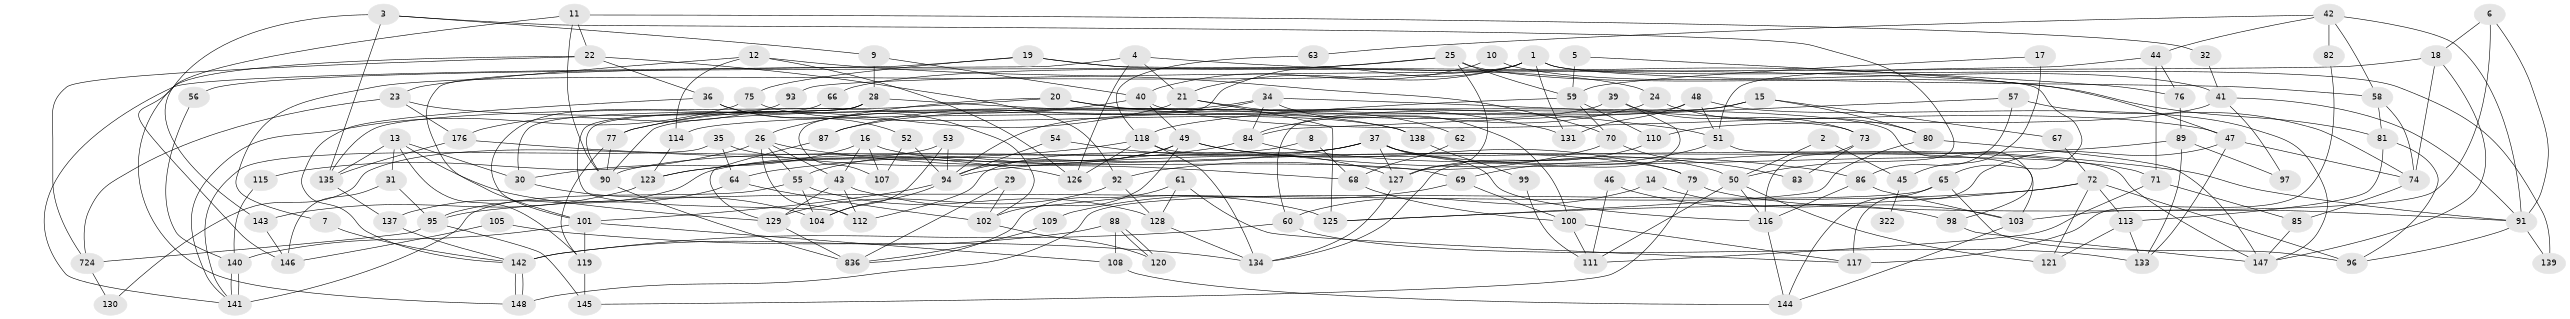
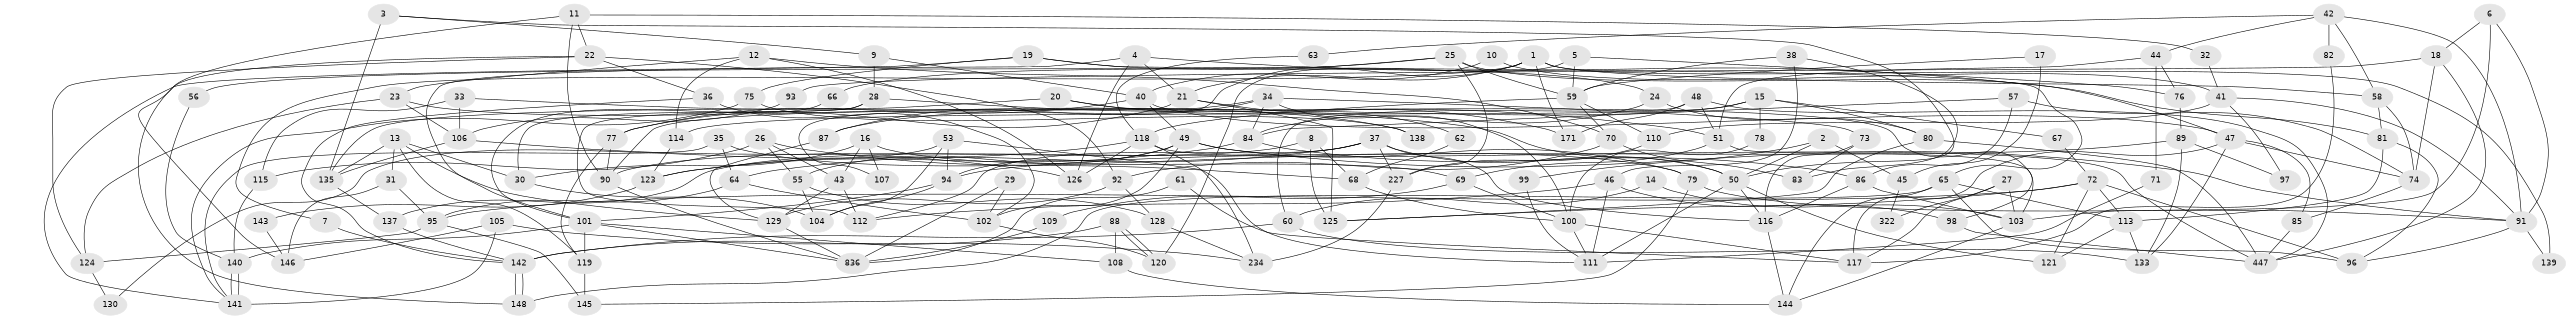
node "38": added
edge "3" -- "143": removed
edge "5" -- "120": added
node "33": added
node "39": removed
edge "20" -- "26": removed
edge "28" -- "90": removed
node "176": label "176" -> "106"
node "52": removed
node "54": removed
node "131": label "131" -> "171"
node "78": added
edge "138" -- "99": now "2" -- "99"
edge "37" -- "71": removed
node "127": label "127" -> "227"
node "27": added
edge "26" -- "112": now "46" -- "112"
edge "65" -- "113": added
edge "71" -- "85": now "47" -- "85"
edge "61" -- "128": removed
edge "43" -- "125": now "8" -- "125"
edge "53" -- "111": added
edge "55" -- "141": now "105" -- "141"
edge "101" -- "836": added
node "724": label "724" -> "124"
node "134": label "134" -> "234"
node "147": label "147" -> "447"
